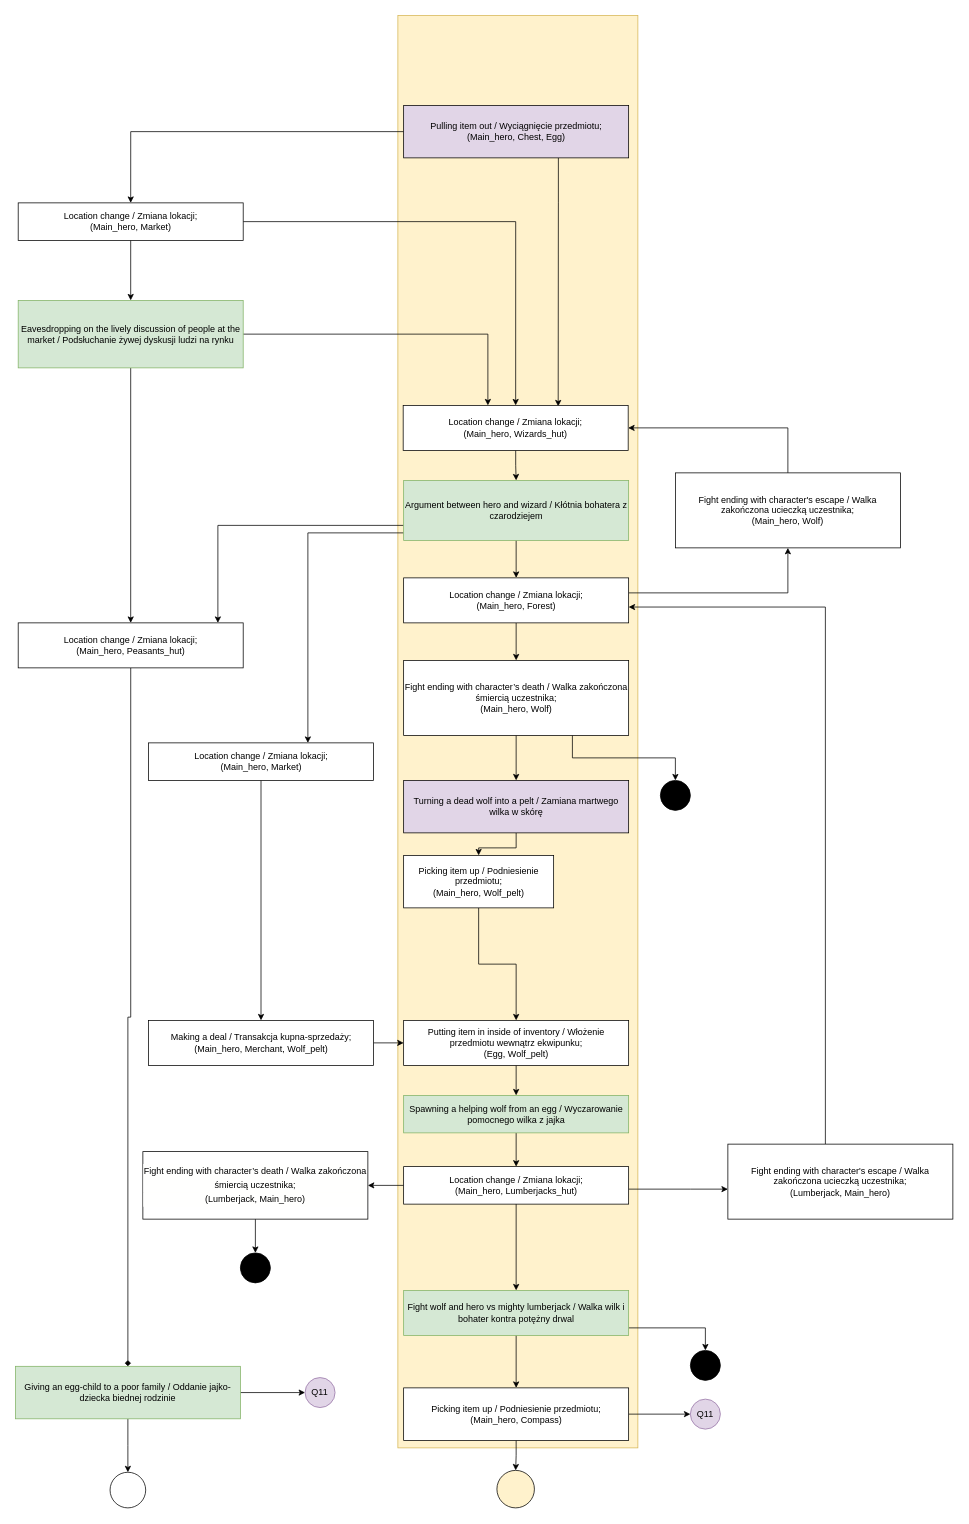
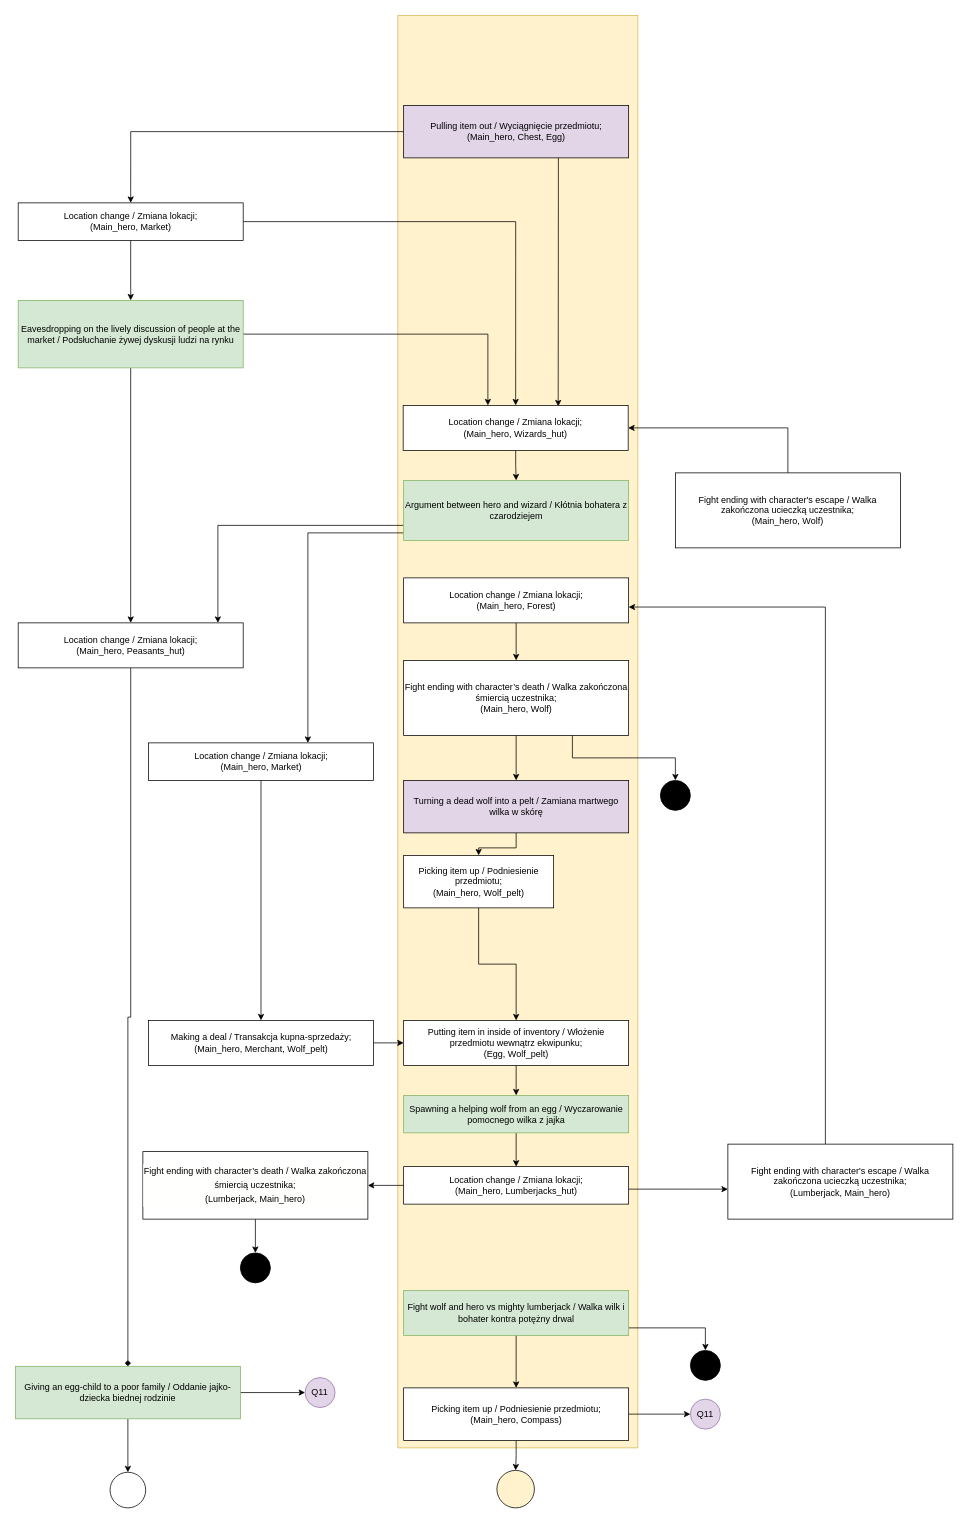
edge "Argument between hero and wizard / Kłótnia bohatera z czarodziejem" -> "Location change / Zmiana lokacji; (Main_hero, Forest)": removed
edge "Location change / Zmiana lokacji; (Main_hero, Forest)" -> "Fight ending with character's escape / Walka zakończona ucieczką uczestnika; (Main_hero, Wolf)": removed
edge "Location change / Zmiana lokacji; (Main_hero, Lumberjacks_hut)" -> "Fight wolf and hero vs mighty lumberjack / Walka wilk i bohater kontra potężny drwal": removed
